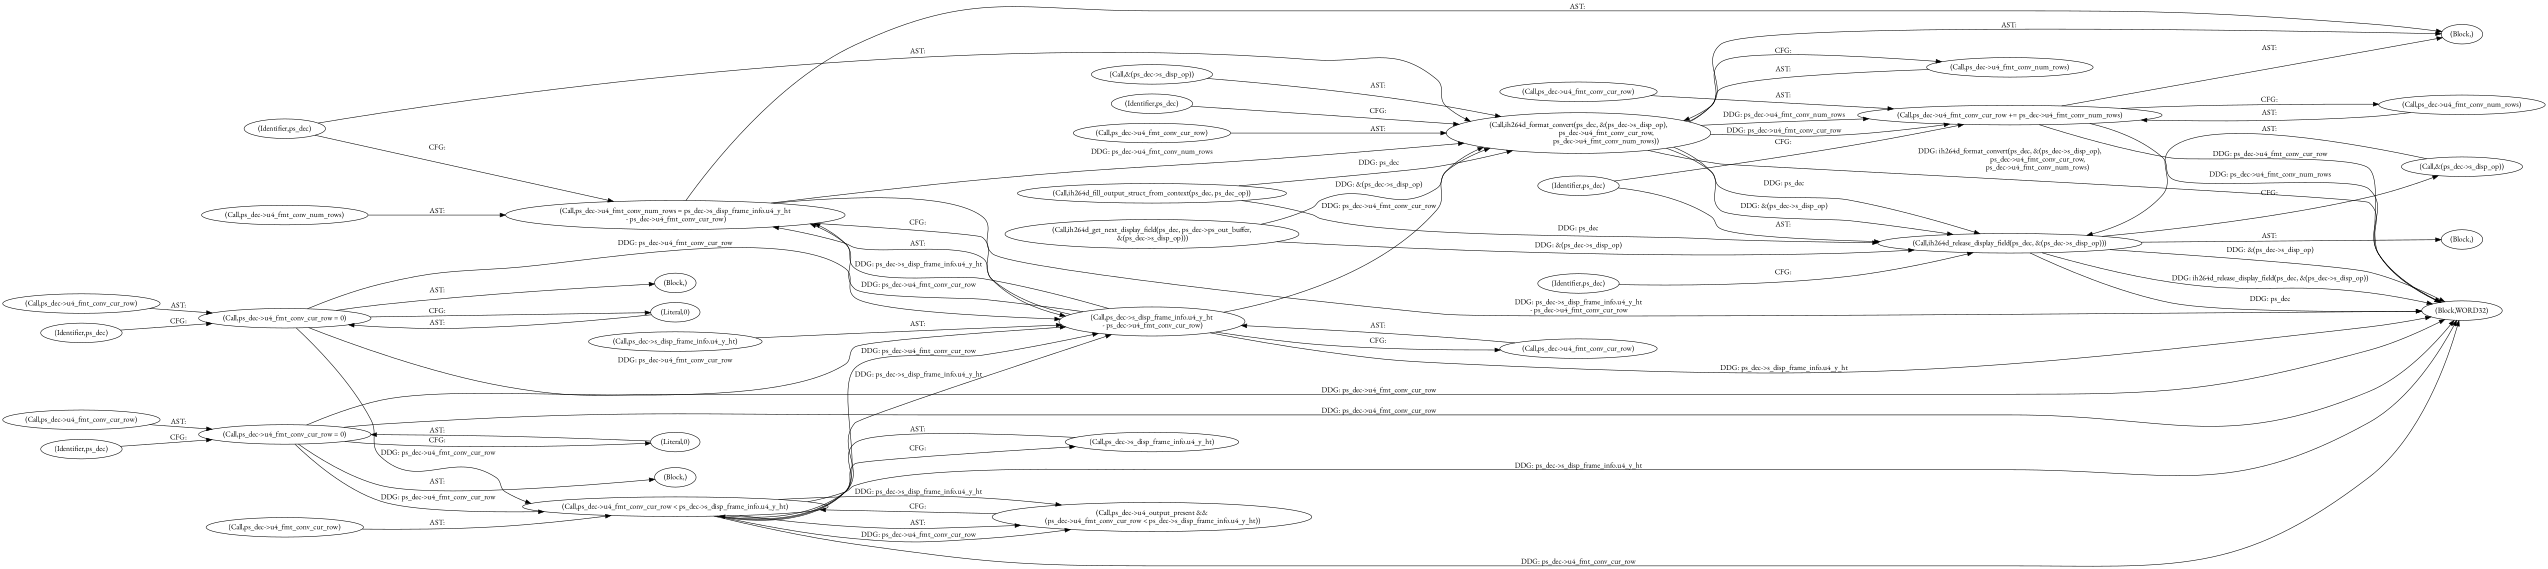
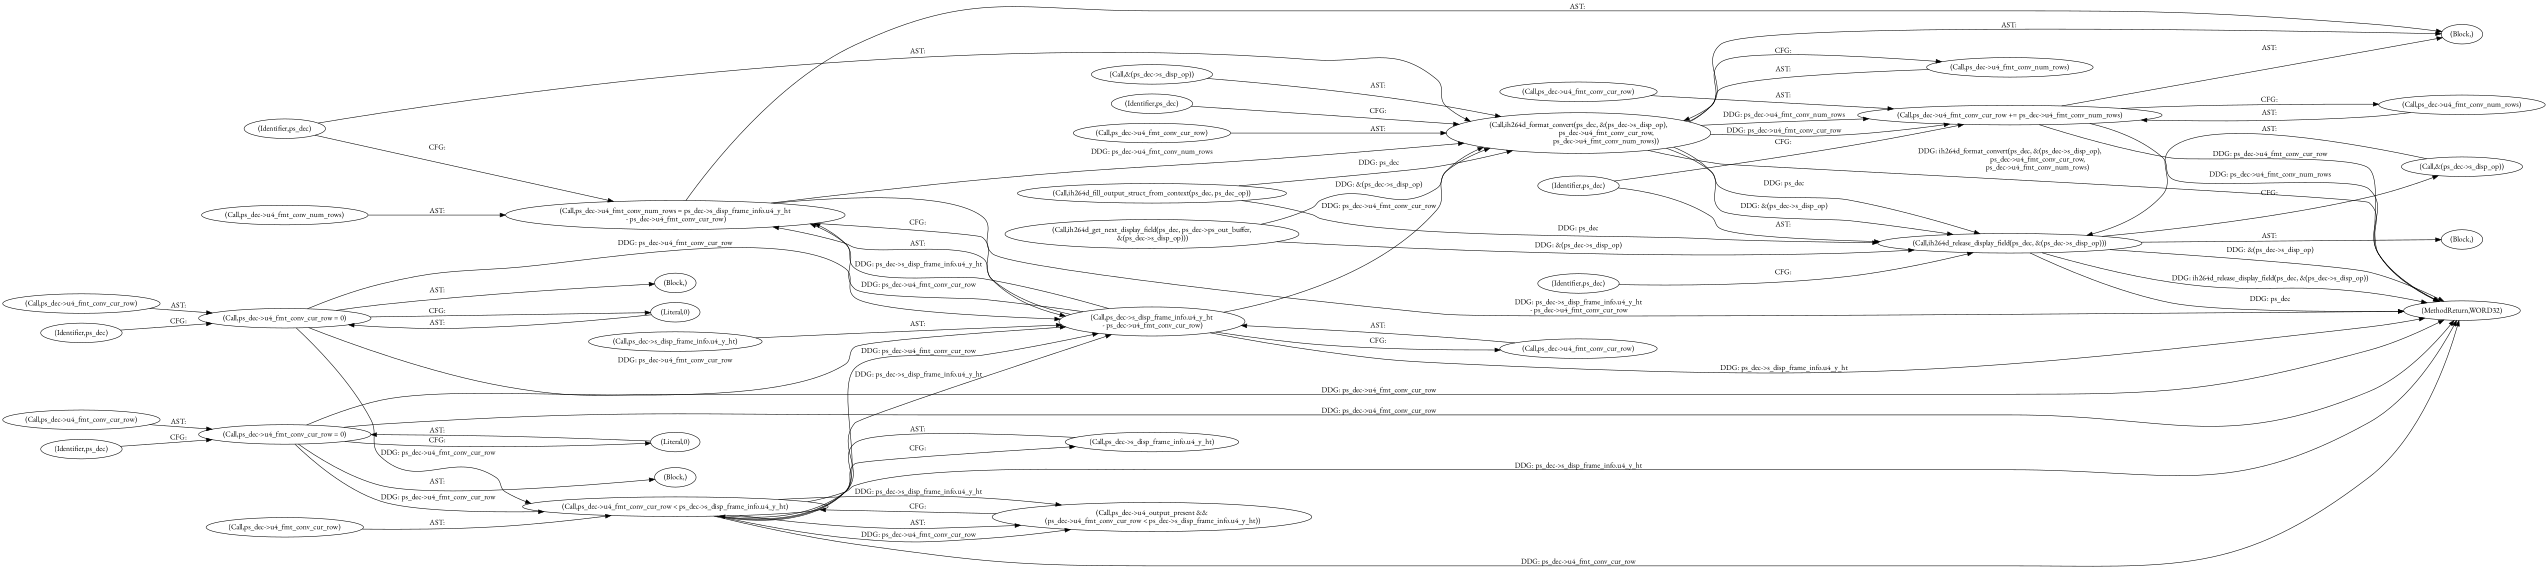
node "(Block,WORD32)": label "(Block,WORD32)" -> "(MethodReturn,WORD32)"
